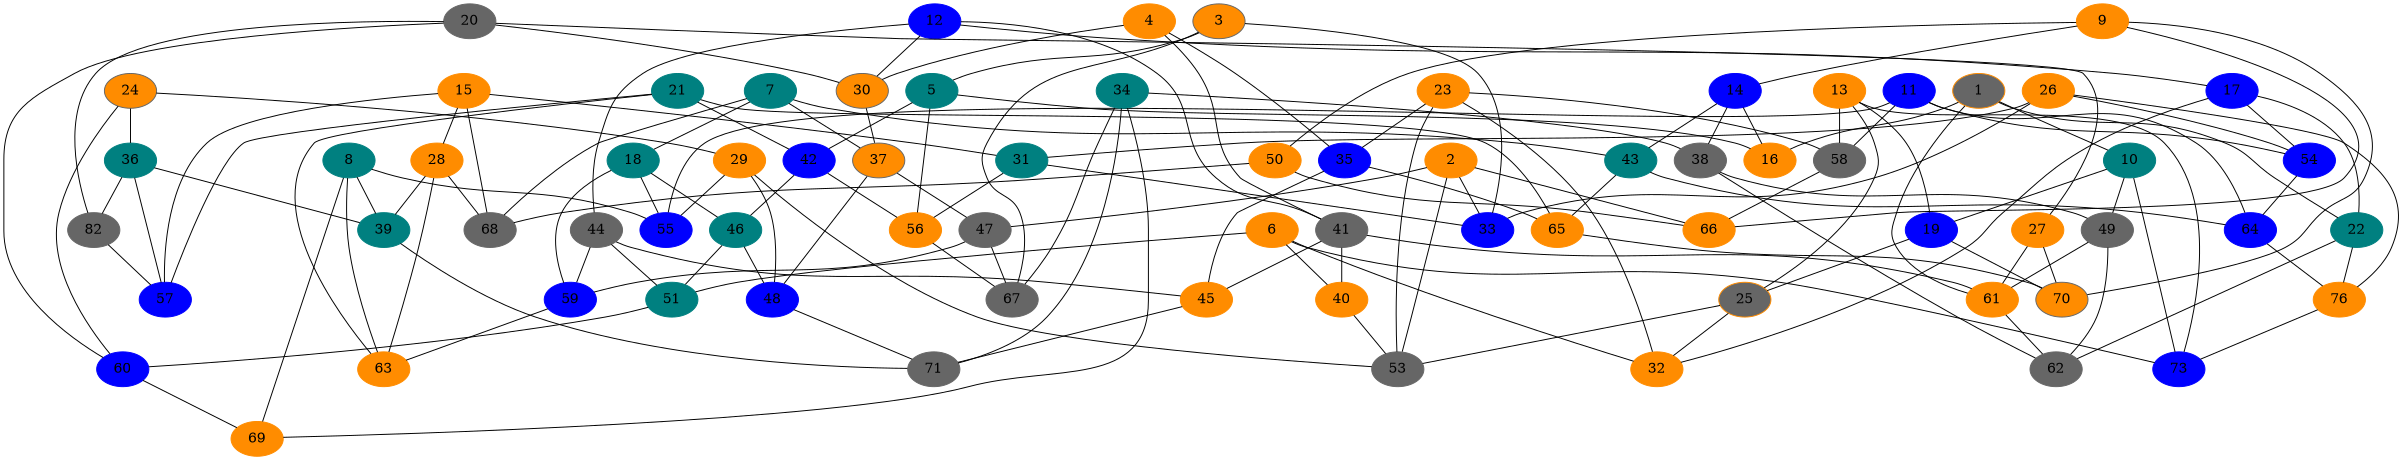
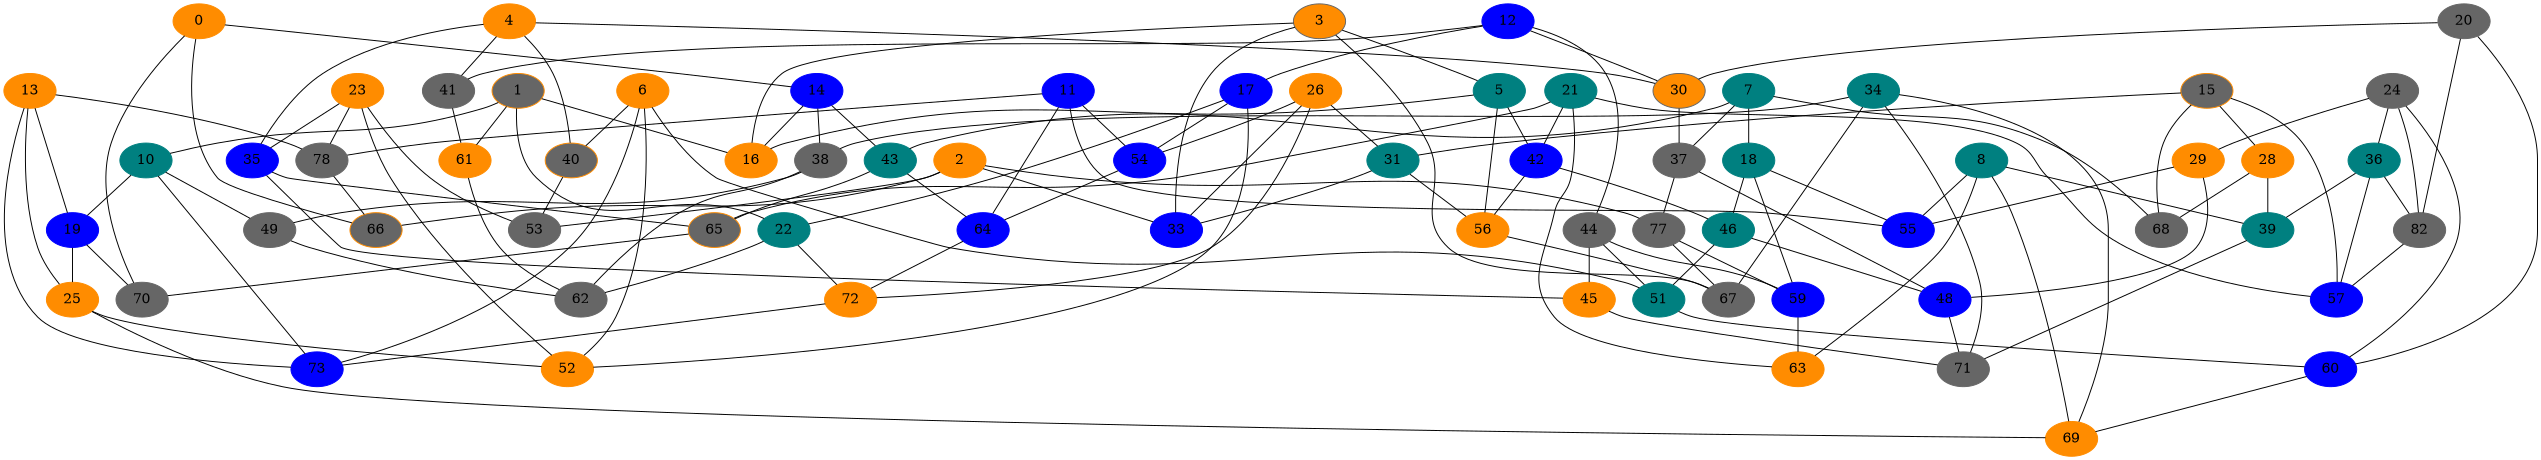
node "9": label "9" -> "0"
edge "3" -- "16": added
node "24": fillcolor darkorange -> gray40
node "15": fillcolor darkorange -> gray40
node "37": fillcolor darkorange -> gray40
node "50": removed
node "58": label "58" -> "78"
edge "24" -- "82": added
node "47": label "47" -> "77"
node "65": fillcolor darkorange -> gray40
node "66": fillcolor darkorange -> gray40
node "27": removed
edge "49" -- "61": removed
edge "41" -- "45": removed
edge "28" -- "63": removed
edge "41" -- "40": now "4" -- "40"
node "40": fillcolor darkorange -> gray40
node "25": fillcolor gray40 -> darkorange
node "70": fillcolor darkorange -> gray40
node "76": label "76" -> "72"
edge "29" -- "53": removed
edge "25" -- "53": now "25" -- "69"
node "32": label "32" -> "52"
